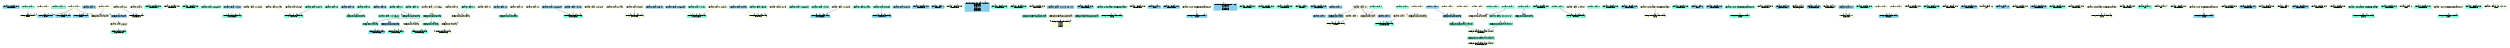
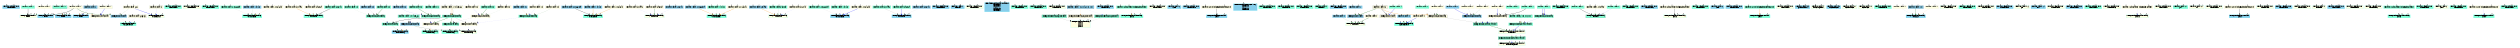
node "VFXValue`1 Float3 ((1.50, 0.20, 1.00)) Scale_f": removed
edge "VFXValue`1 Float (0,01)" -> "VFXValue`1 Float (10) stickForce_a": now "VFXValue`1 Float (0,01)" -> "VFXExpressionCombine Float3 Velocity_b"
edge "VFXExpressionMax Float" -> "VFXValue`1 Float (6,283185)": now "VFXExpressionMax Float" -> "VFXExpressionMin Float arcSphere_arc_b"
